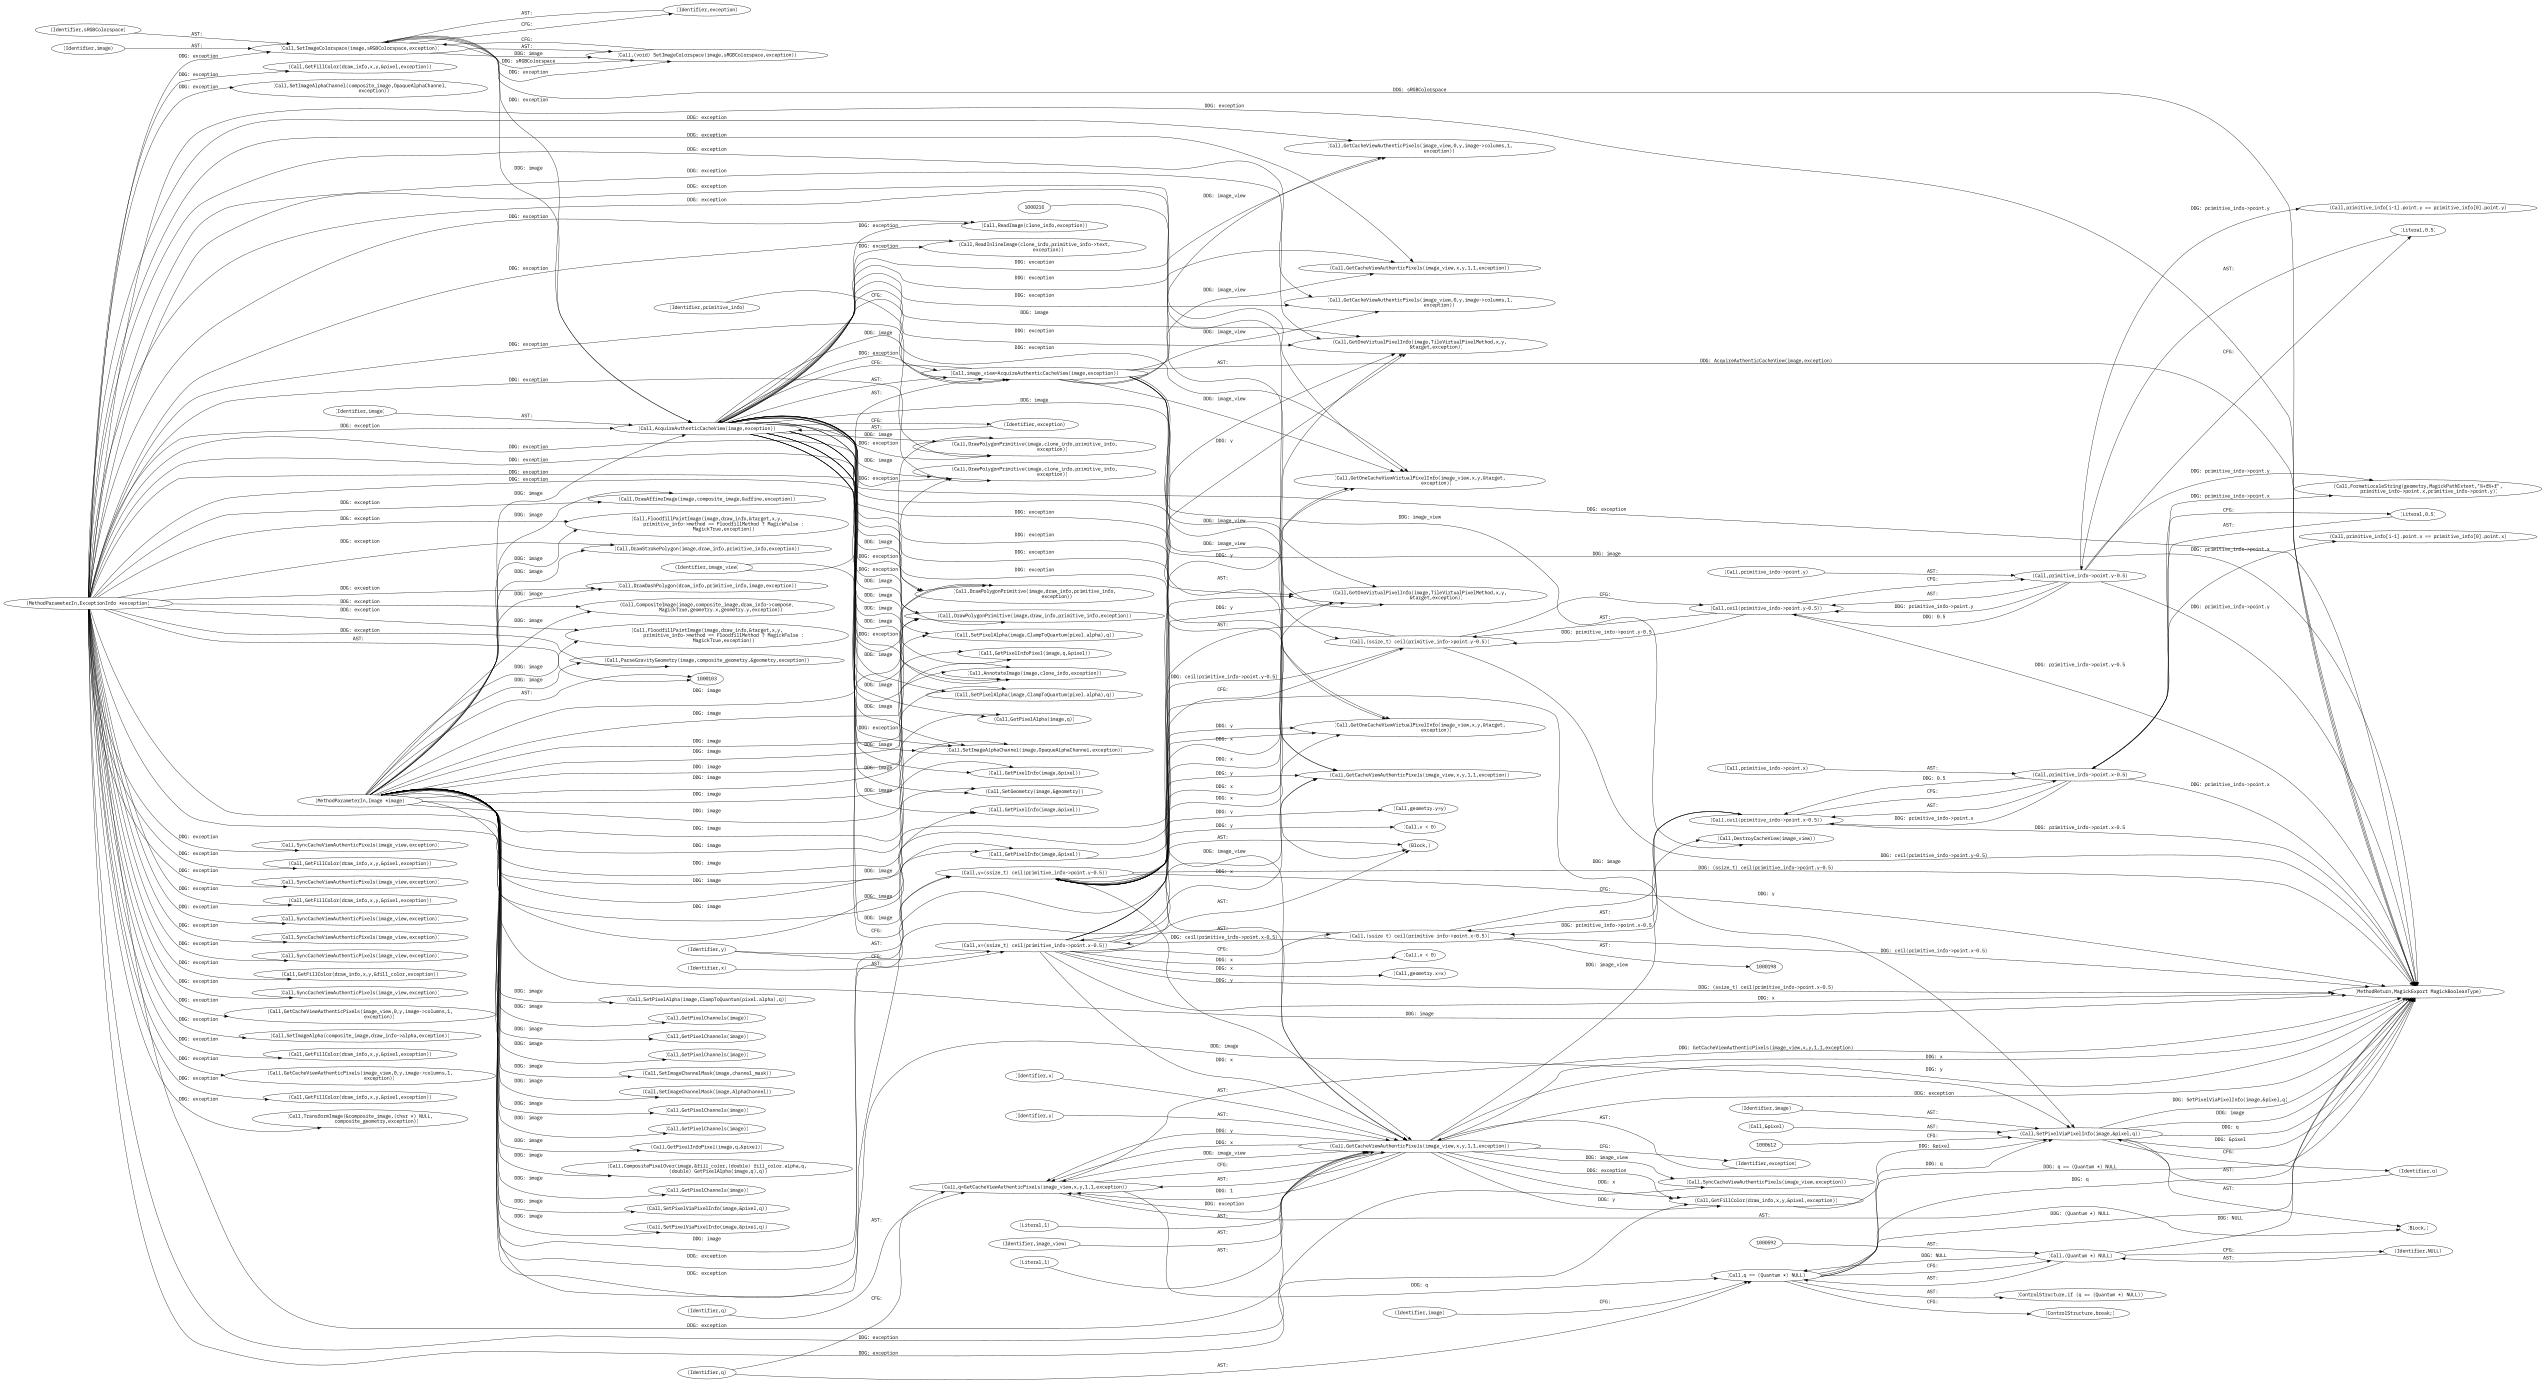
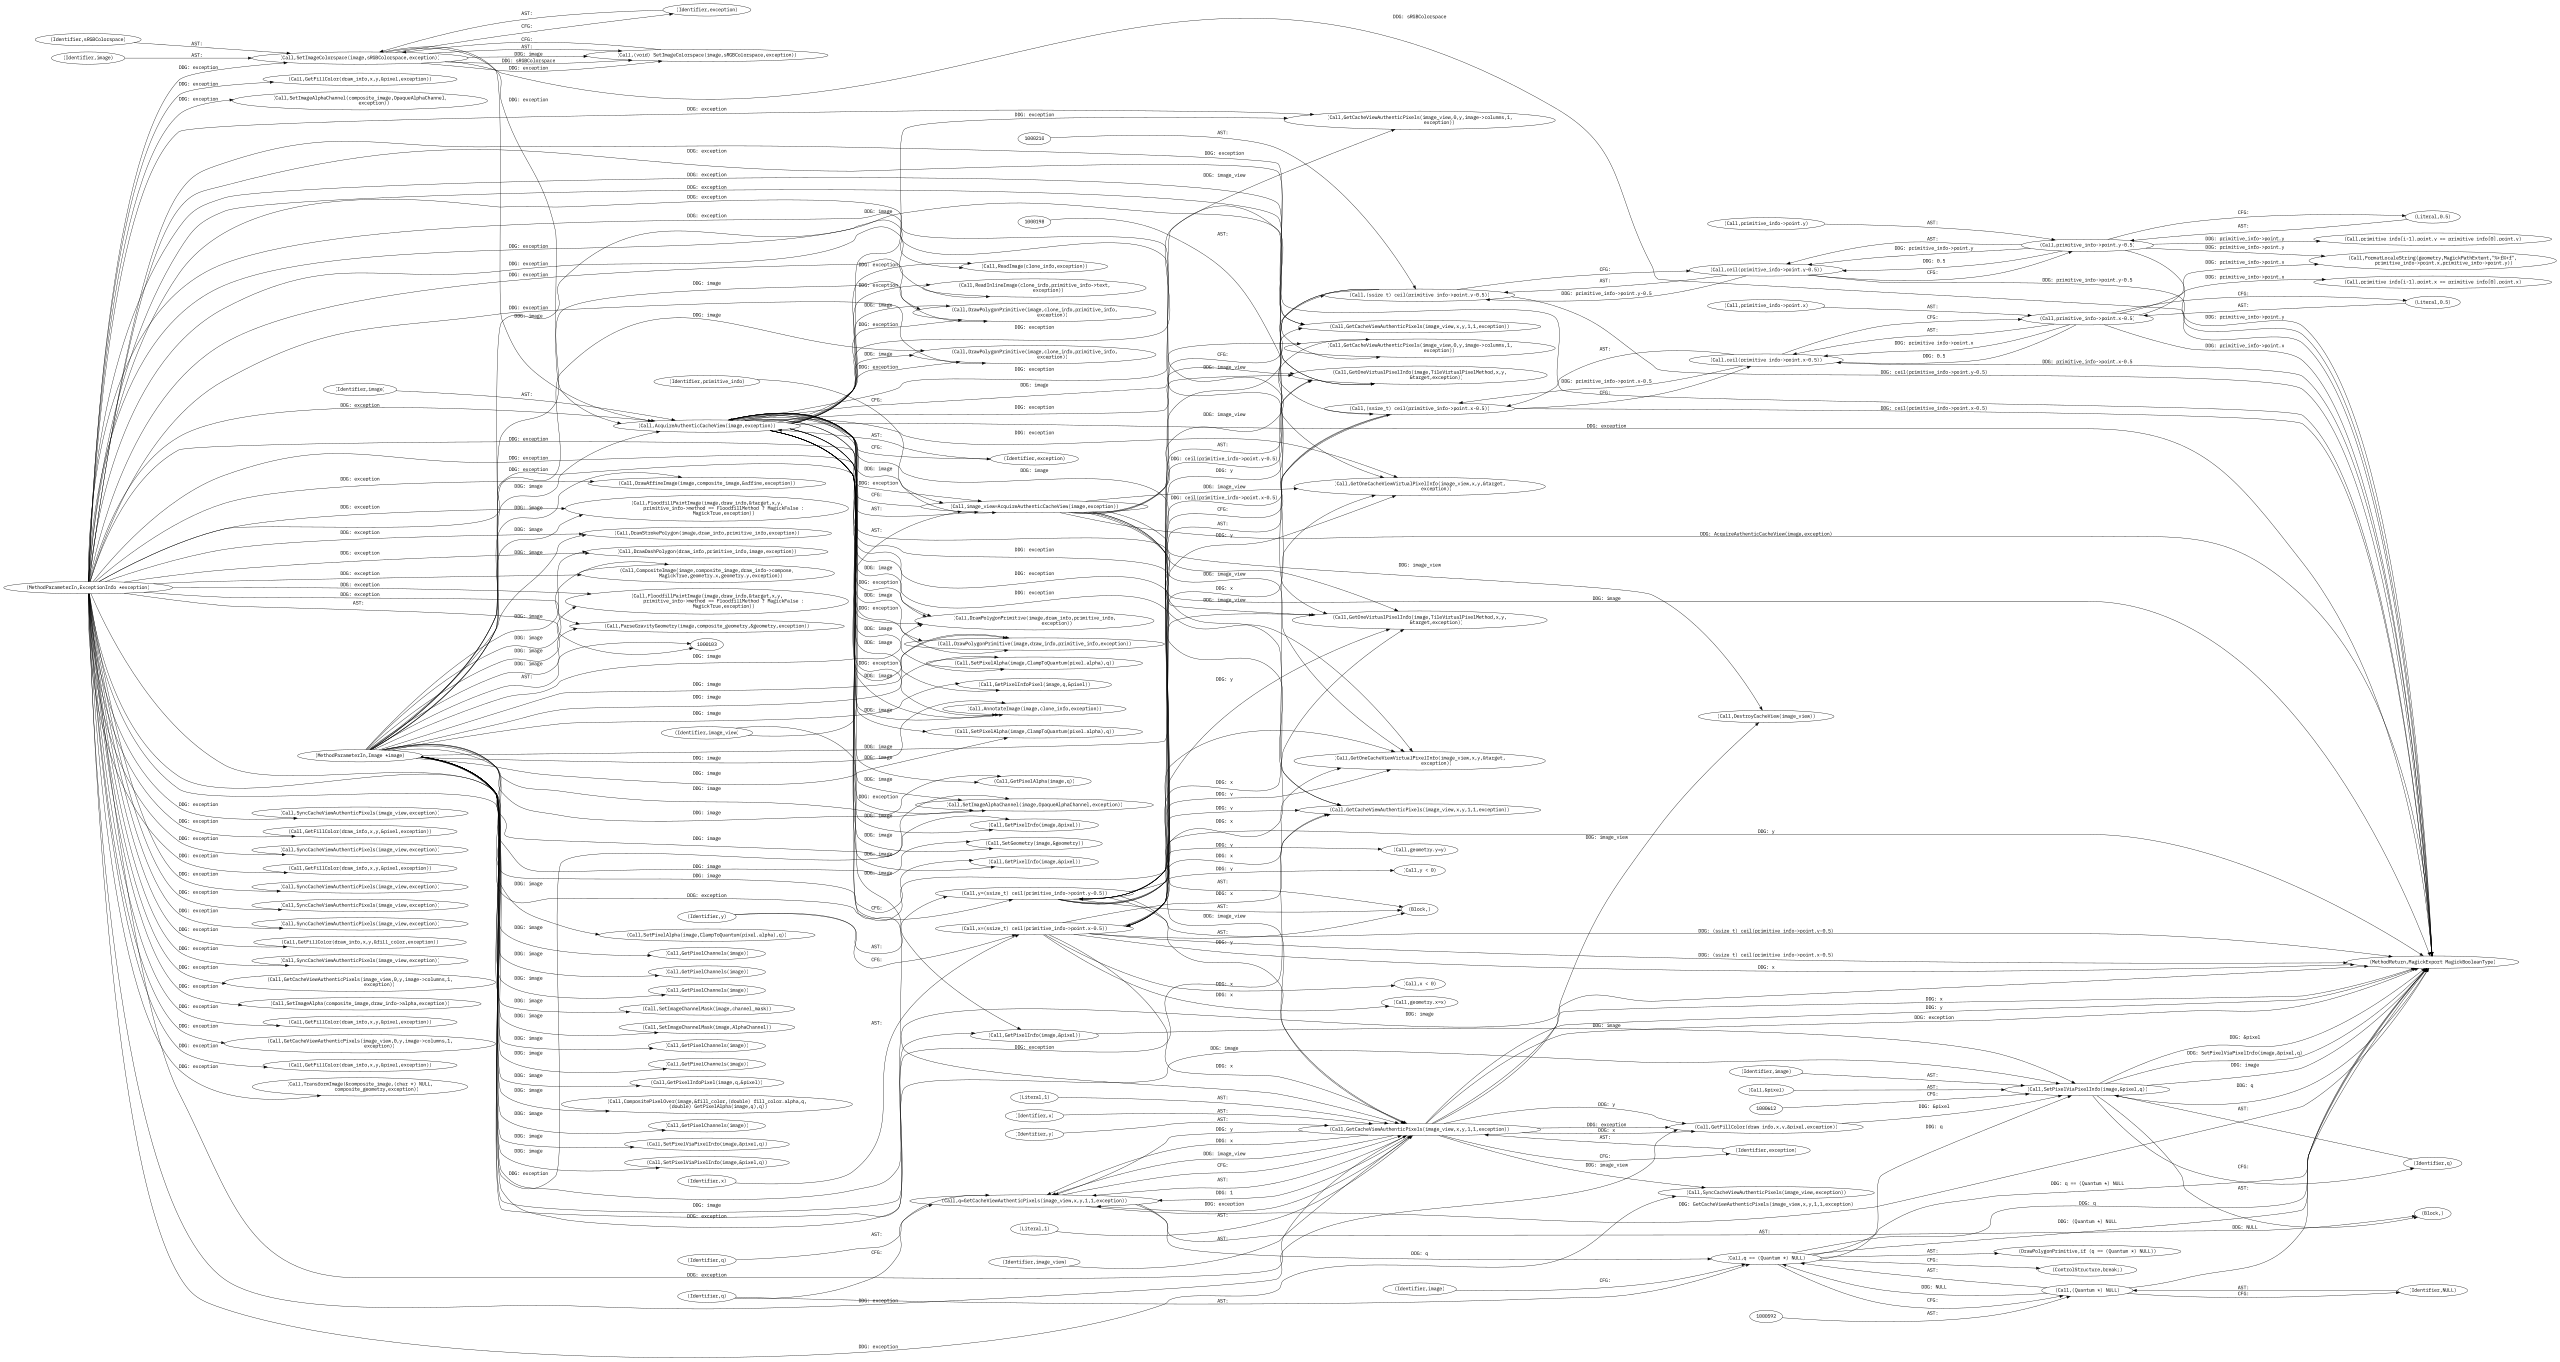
edge "(Call,(ssize_t) ceil(primitive_info->point.x-0.5))" -> "1000198": reversed
node "(ControlStructure,if (q == (Quantum *) NULL))": label "(ControlStructure,if (q == (Quantum *) NULL))" -> "(DrawPolygonPrimitive,if (q == (Quantum *) NULL))"
